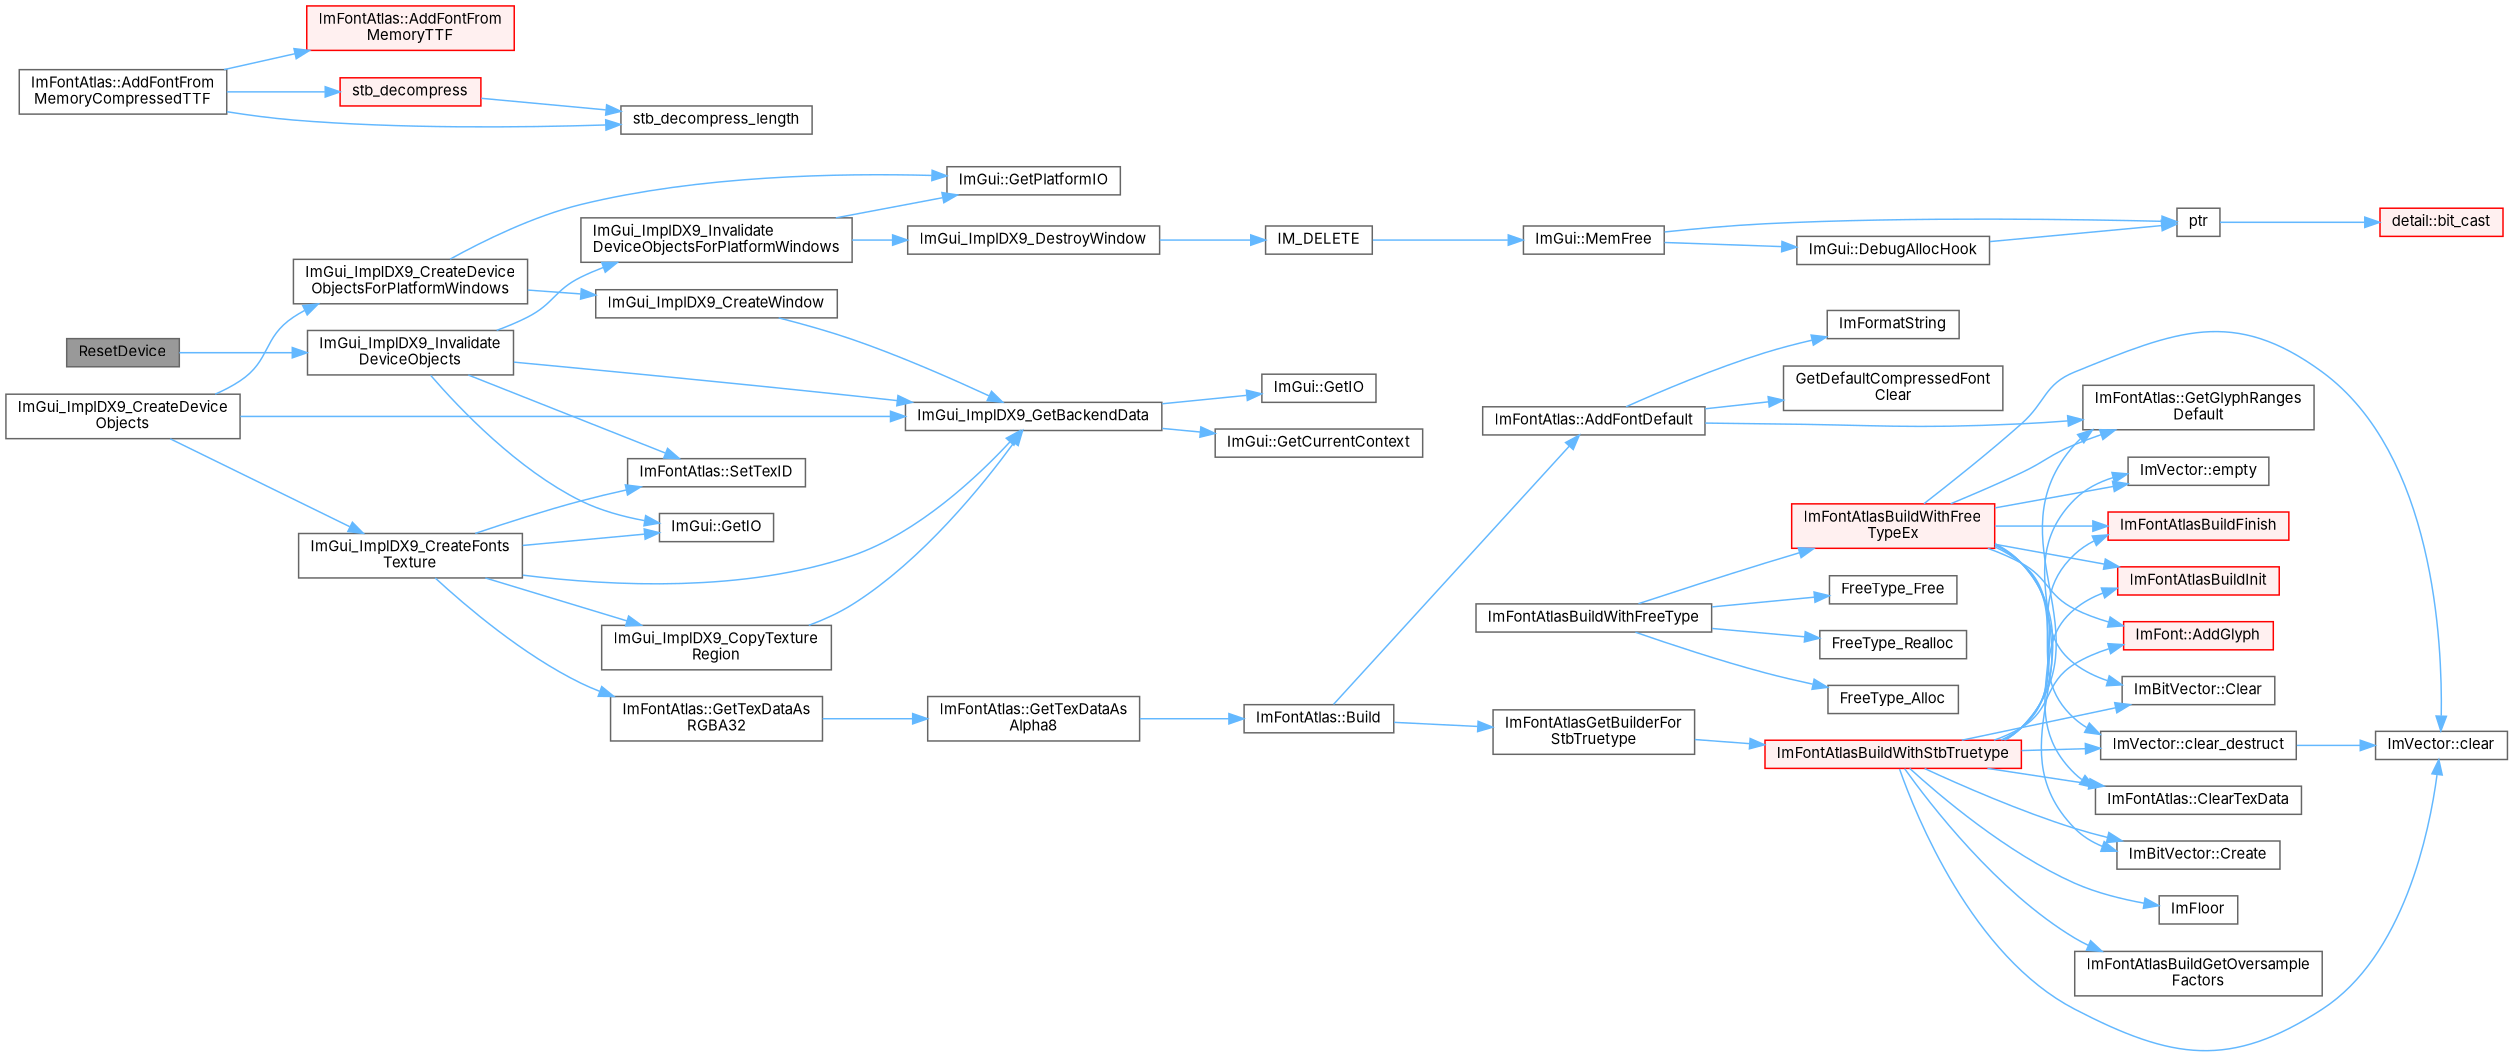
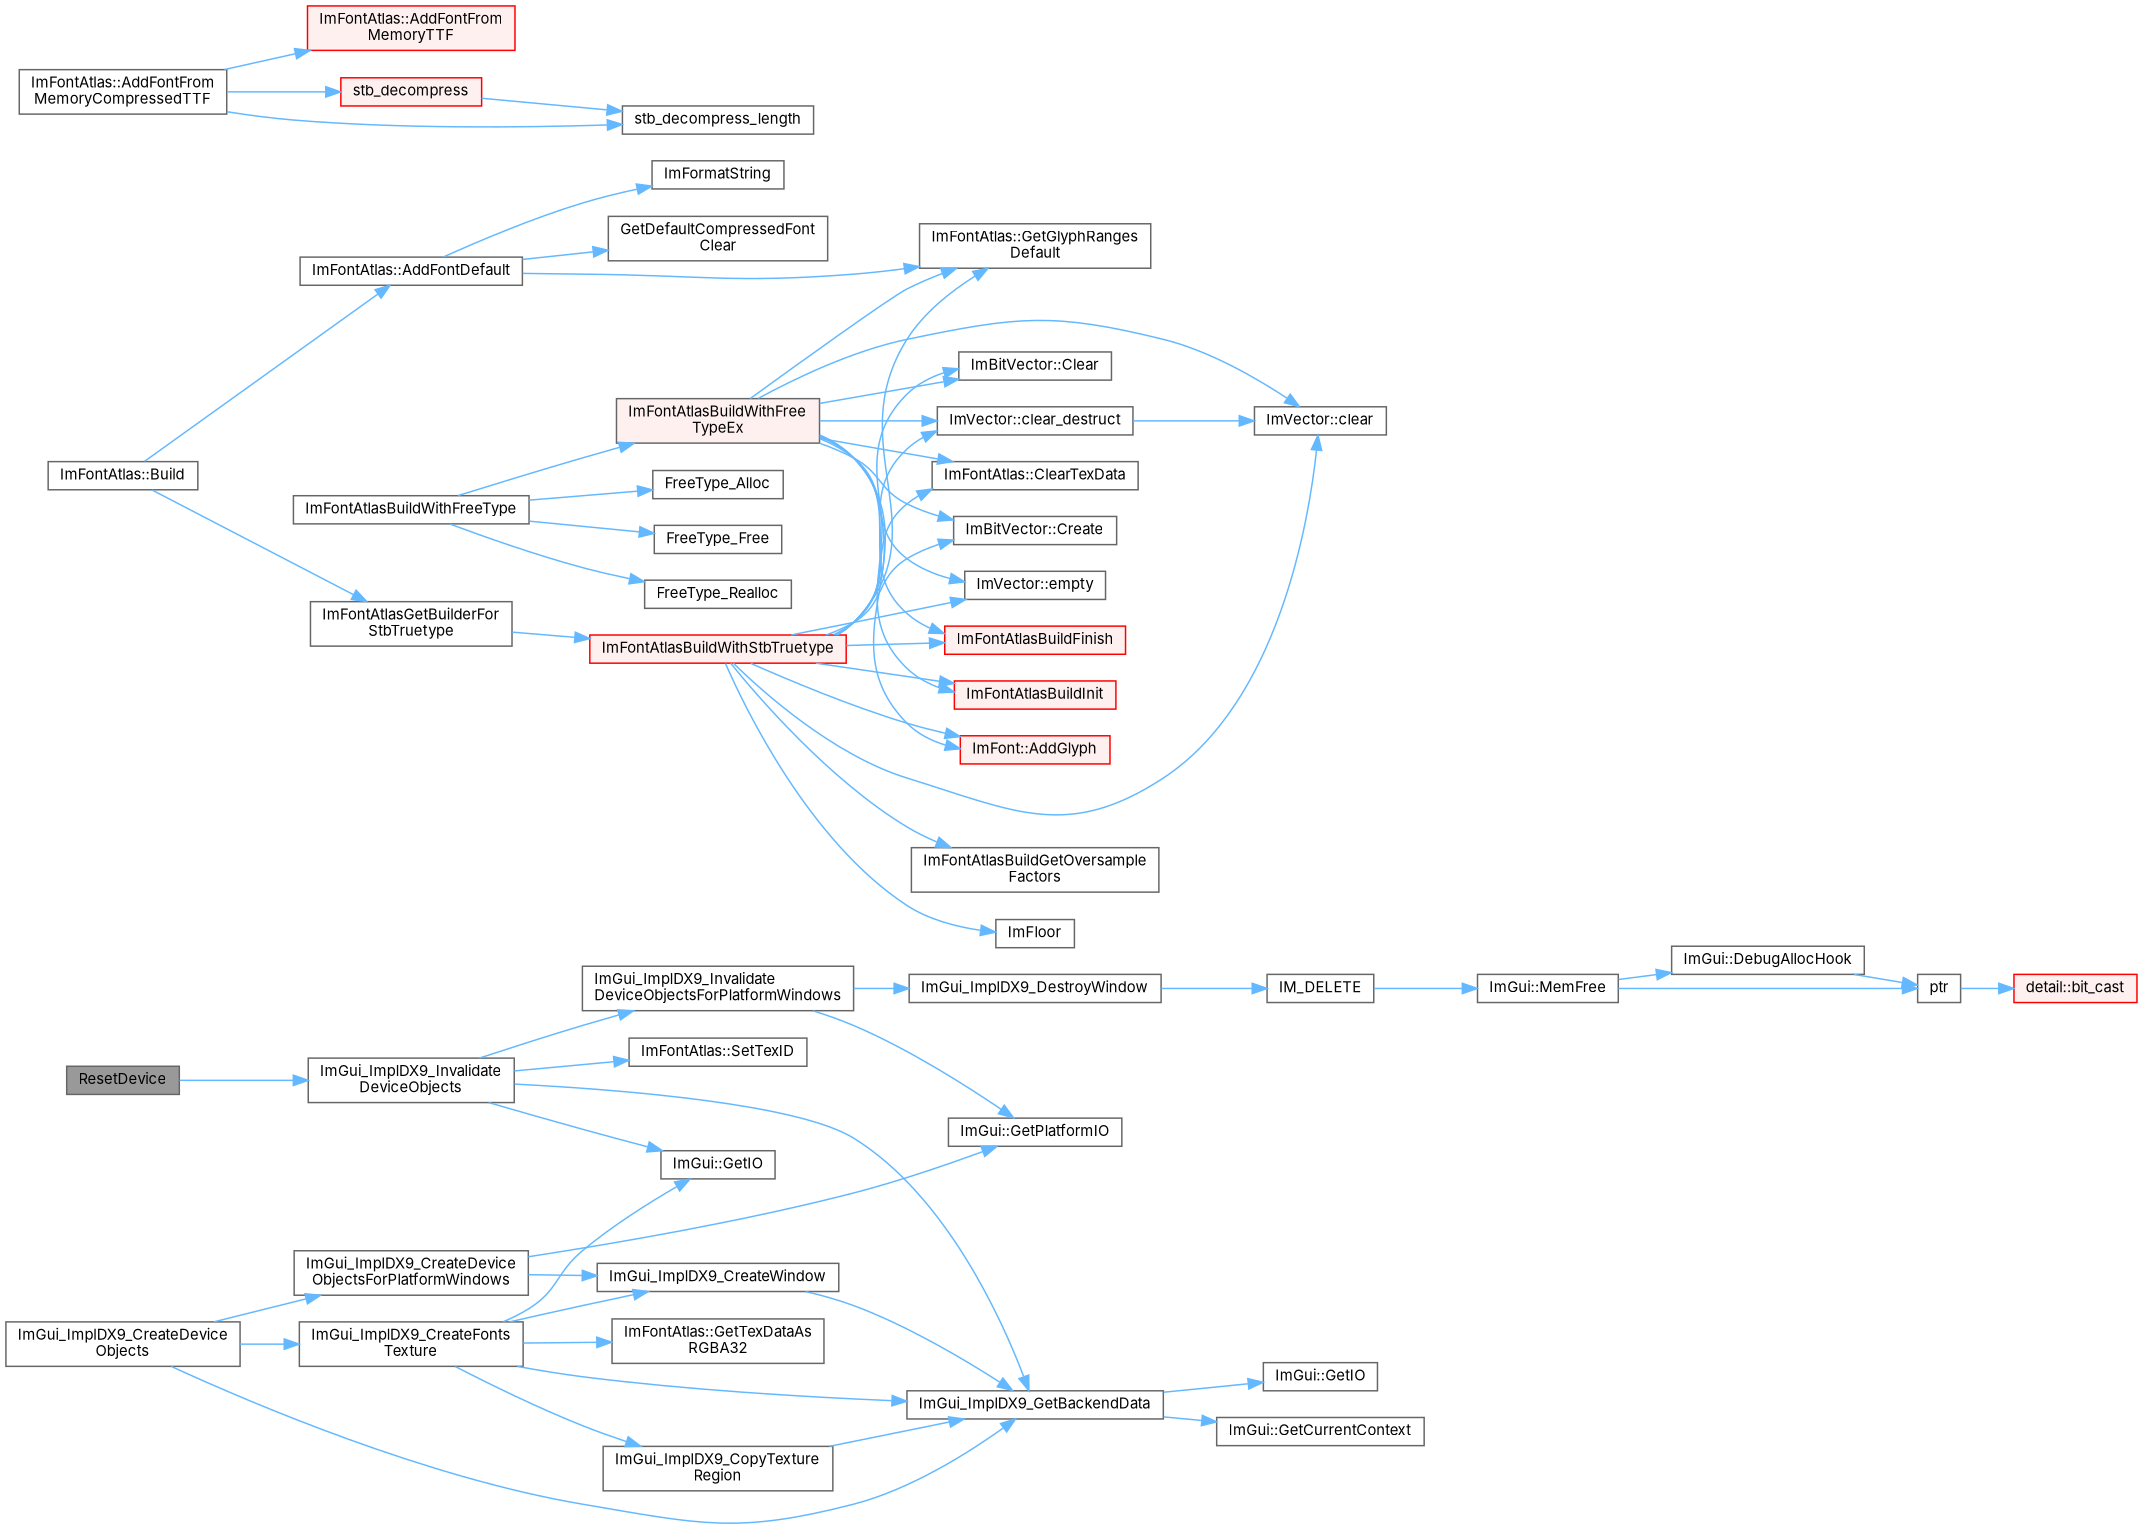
edge "ImGui_ImplDX9_CreateFonts Texture" -> "ImFontAtlas::SetTexID": now "ImGui_ImplDX9_CreateFonts Texture" -> "ImGui_ImplDX9_CreateWindow"
node "ImFontAtlasBuildWithFree TypeEx": color red -> grey40
node "ImFontAtlas::GetTexDataAs Alpha8": removed
